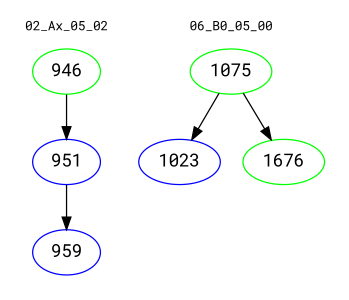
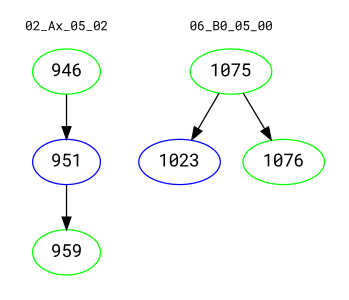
node "1676": label "1676" -> "1076"
node "959": color blue -> green
